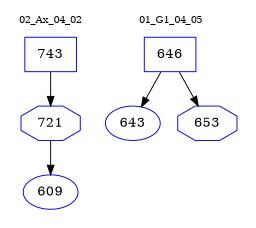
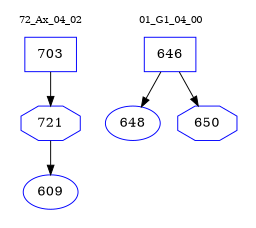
cluster "02_Ax_04_02": label "02_Ax_04_02" -> "72_Ax_04_02"
cluster "01_G1_04_05": label "01_G1_04_05" -> "01_G1_04_00"
node "743": label "743" -> "703"
node "643": label "643" -> "648"
node "653": label "653" -> "650"
